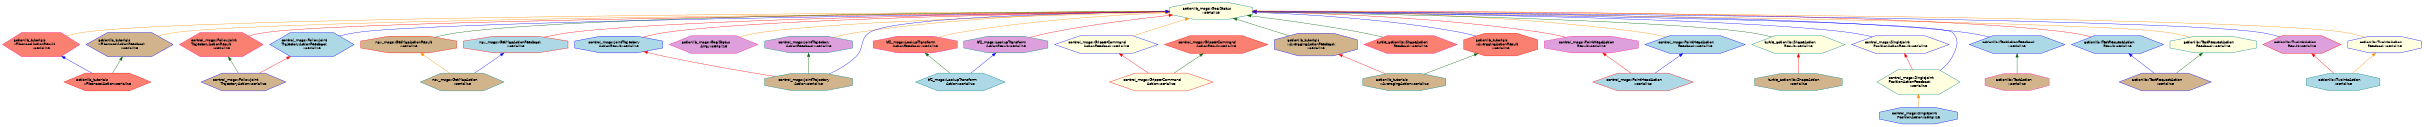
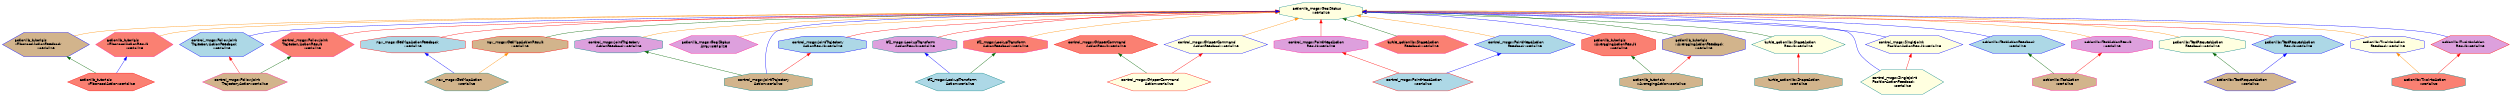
node "actionlib::TestActionResult ::serialize": added
node "control_msgs::FollowJoint TrajectoryAction::serialize": color blue -> deeppink
node "actionlib::TwoIntsAction ::serialize": fillcolor lightblue -> salmon
node "control_msgs::SingleJoint PositionAction::serialize": removed
